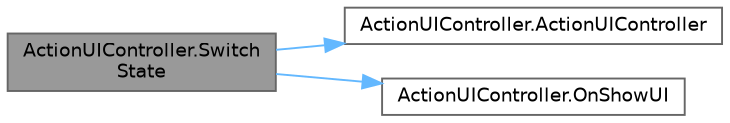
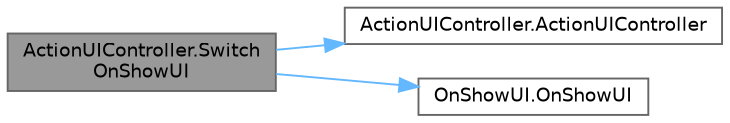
node "ActionUIController.Switch State": label "ActionUIController.Switch State" -> "ActionUIController.Switch OnShowUI"
node "ActionUIController.OnShowUI": label "ActionUIController.OnShowUI" -> "OnShowUI.OnShowUI"
